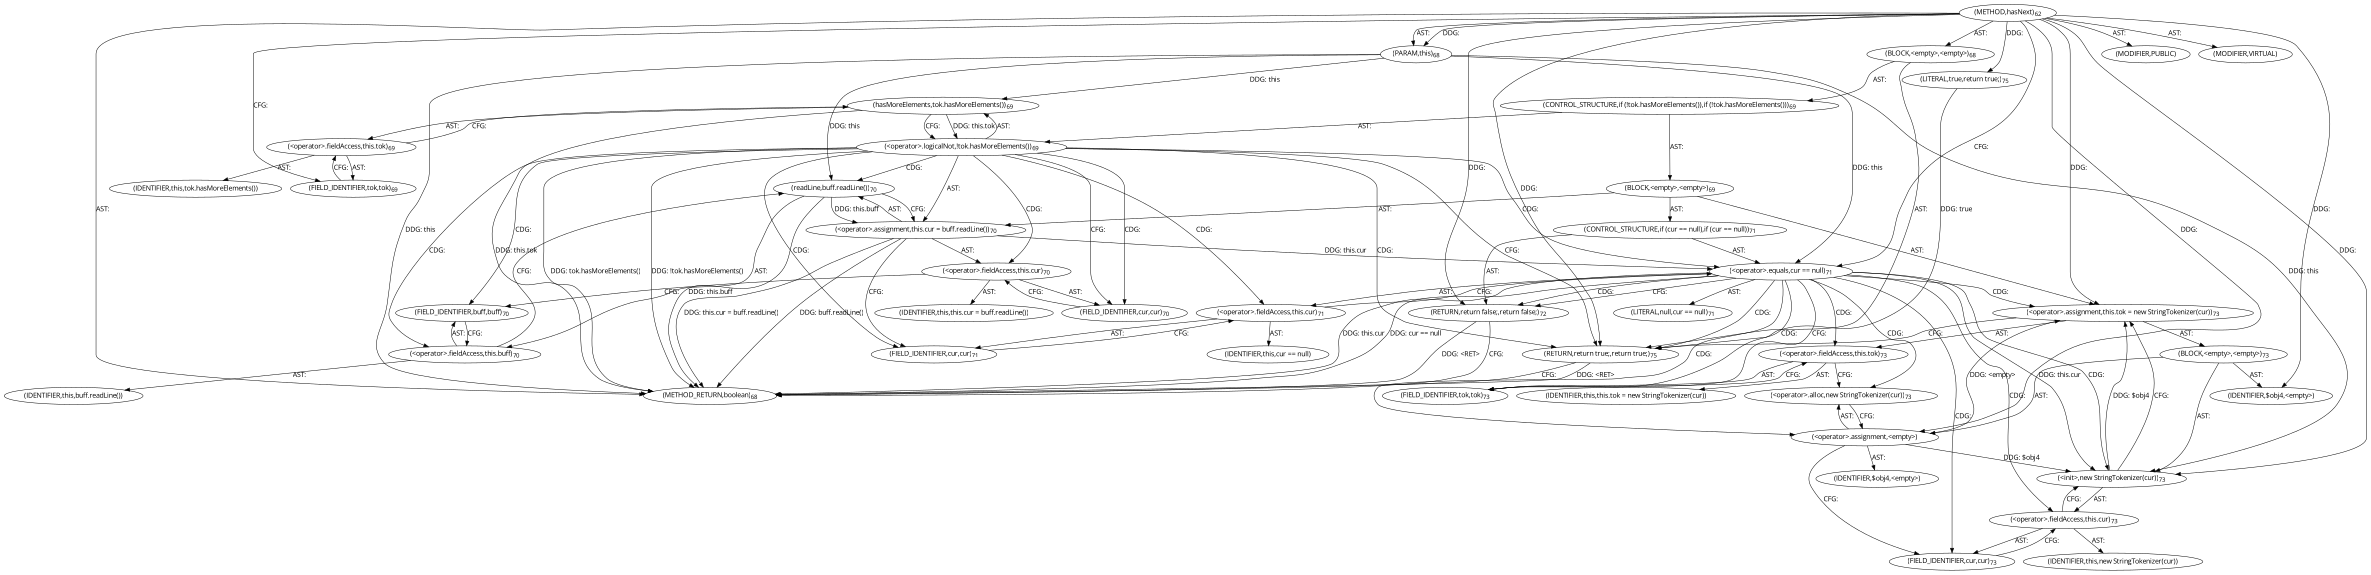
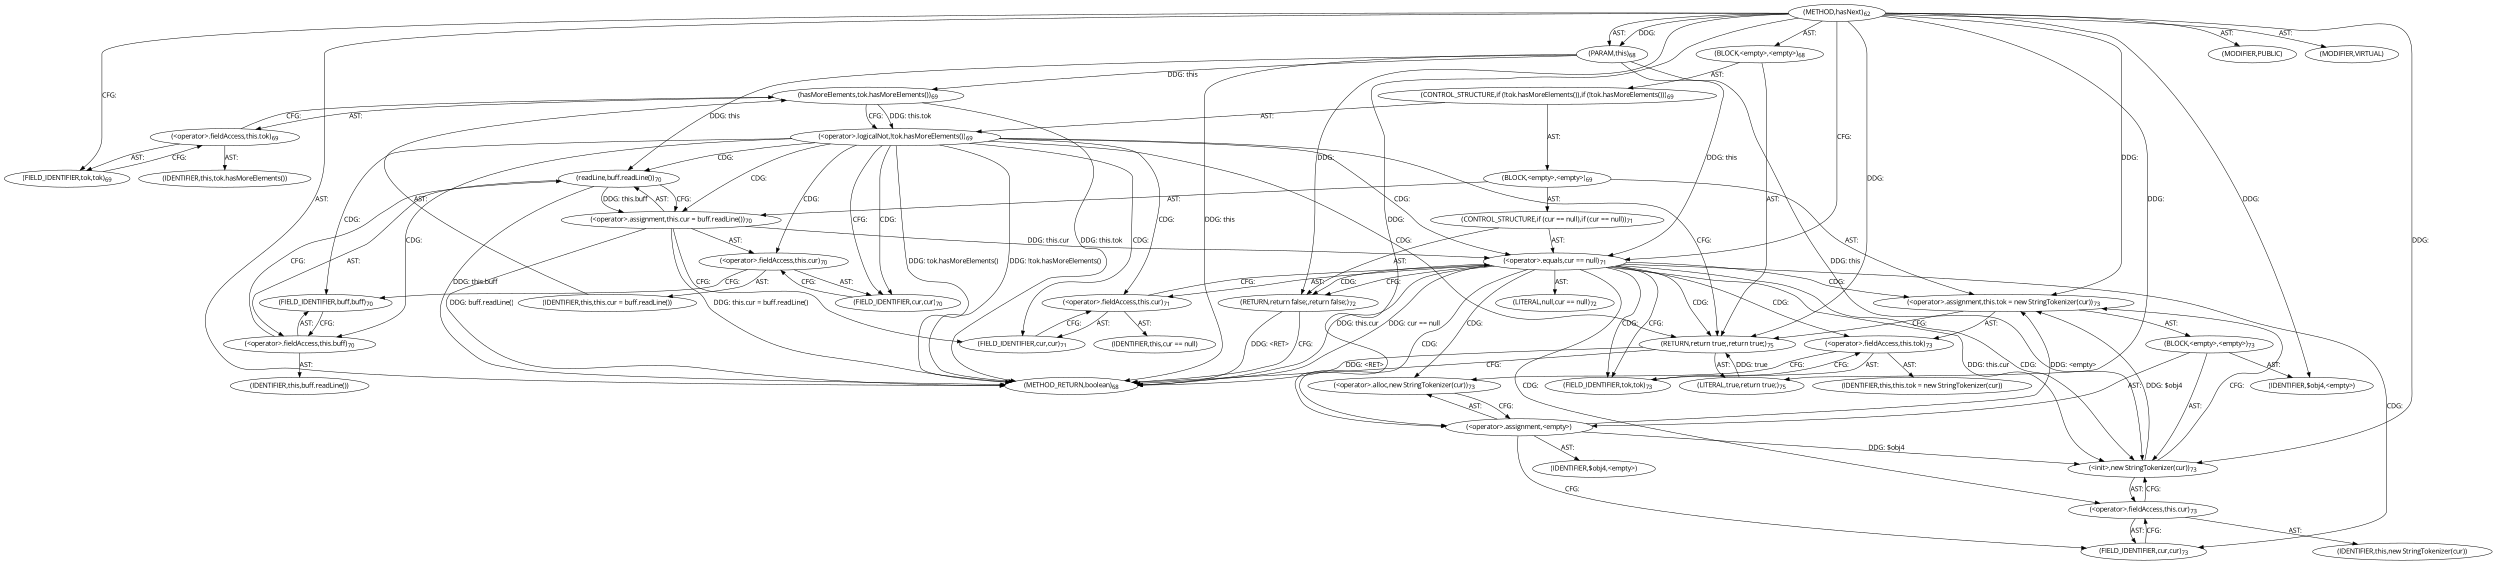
edge "(<operator>.logicalNot,!tok.hasMoreElements())" -> "(hasMoreElements,tok.hasMoreElements())": now "(IDENTIFIER,this,this.cur = buff.readLine())" -> "(hasMoreElements,tok.hasMoreElements())"
edge "(<operator>.logicalNot,!tok.hasMoreElements())" -> "(<operator>.assignment,this.cur = buff.readLine())": label "AST: " -> "CDG: "
node "(LITERAL,null,cur == null)": text "71" -> "72"
edge "(RETURN,return true;,return true;)" -> "(LITERAL,true,return true;)": added, label "AST:"
